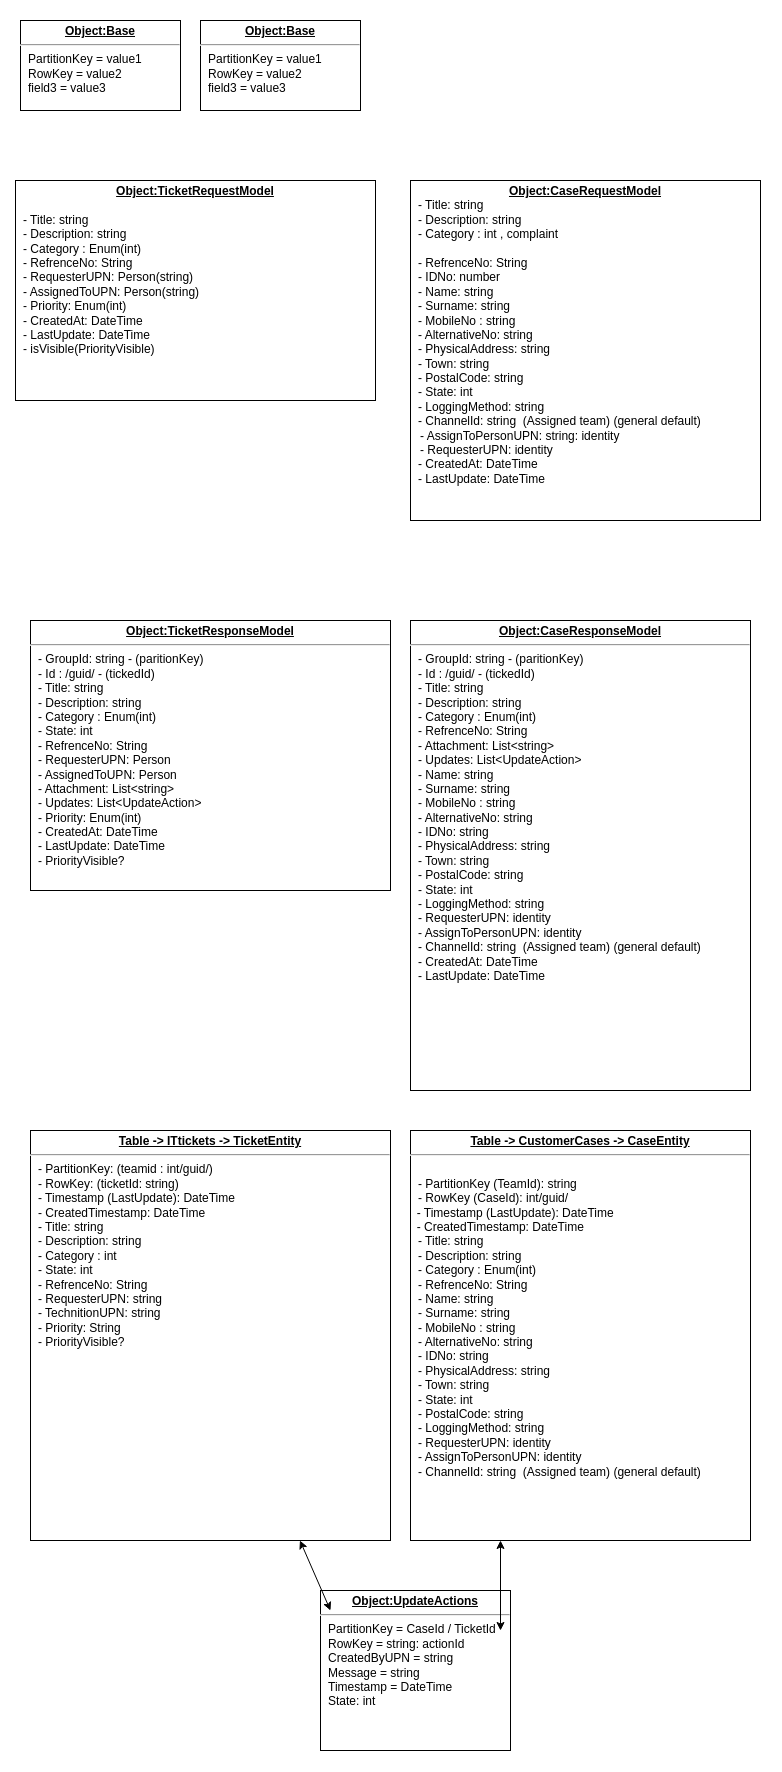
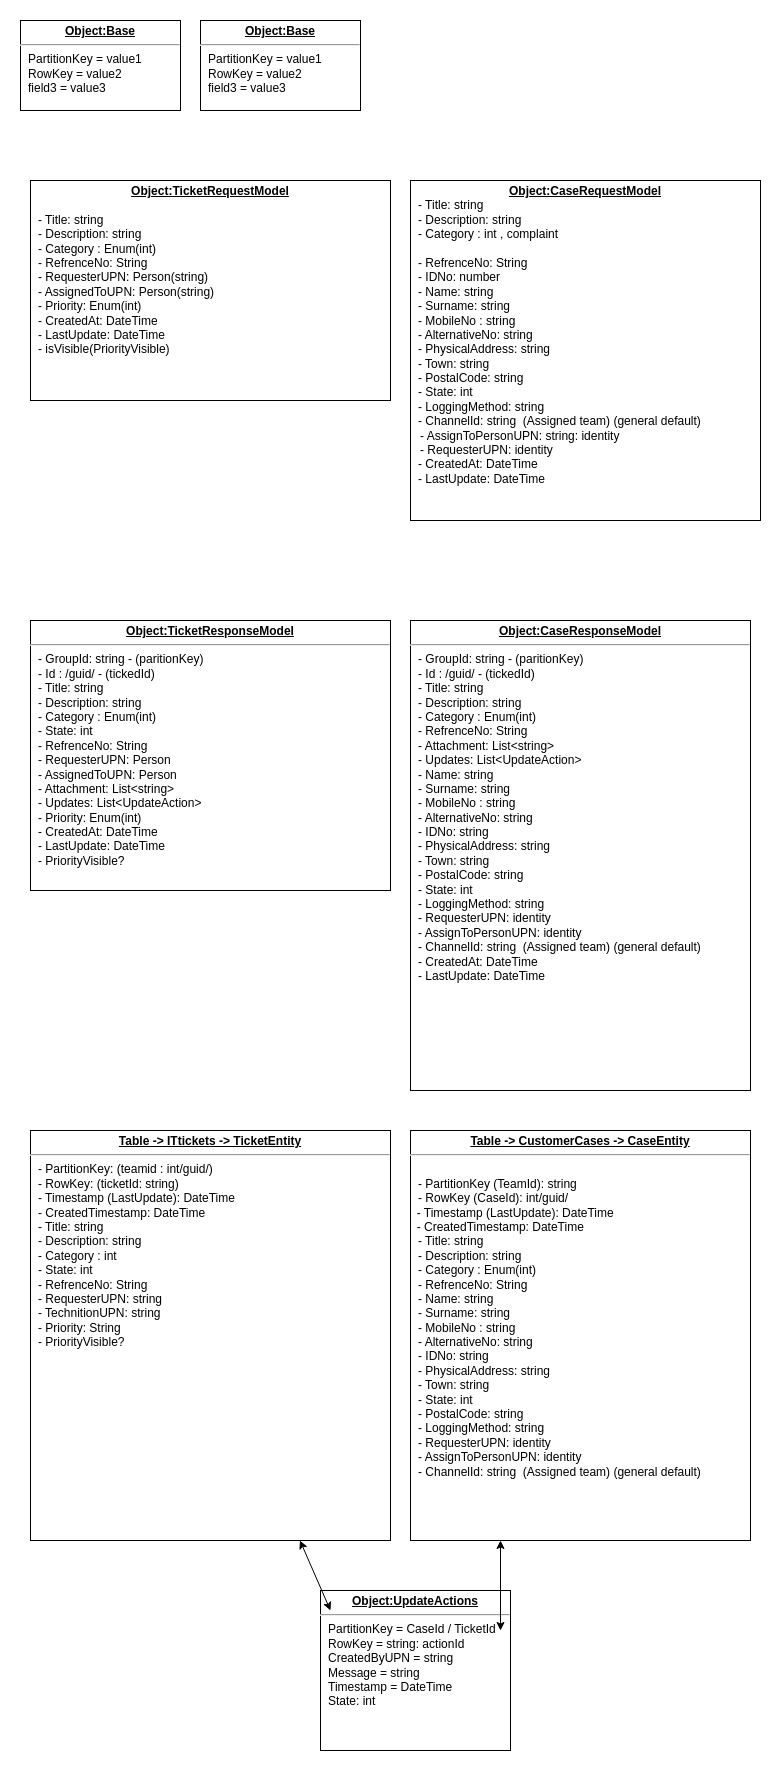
node "Object:TicketRequestModel - Title: string - Description: string - Category : Enum(int) - RefrenceNo: String - RequesterUPN: Person(string) - AssignedToUPN: Person(string) - Priority: Enum(int) - CreatedAt: DateTime - LastUpdate: DateTime - isVisible(PriorityVisible)": moved (196, 291) -> (211, 291)
